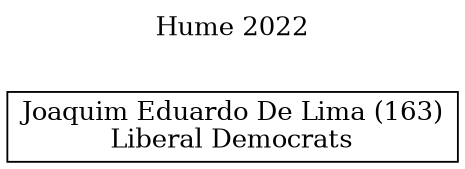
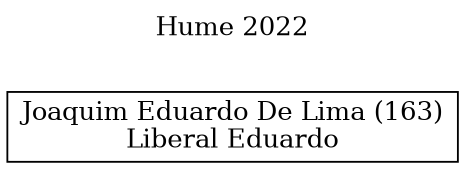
node "Joaquim Eduardo De Lima (163) Liberal Democrats": label "Joaquim Eduardo De Lima (163) Liberal Democrats" -> "Joaquim Eduardo De Lima (163) Liberal Eduardo"
